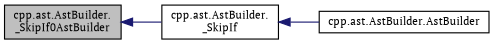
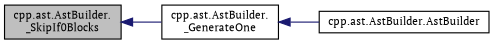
node "cpp.ast.AstBuilder. _SkipIf0AstBuilder": label "cpp.ast.AstBuilder. _SkipIf0AstBuilder" -> "cpp.ast.AstBuilder. _SkipIf0Blocks"
node "cpp.ast.AstBuilder. _SkipIf": label "cpp.ast.AstBuilder. _SkipIf" -> "cpp.ast.AstBuilder. _GenerateOne"
